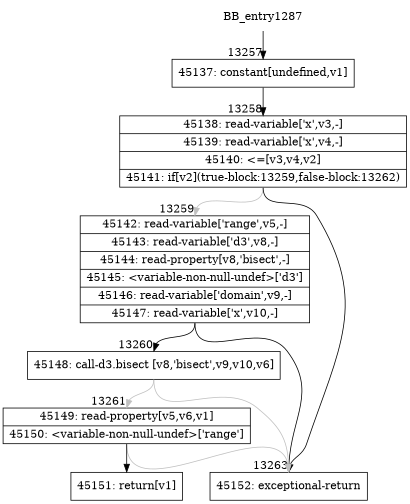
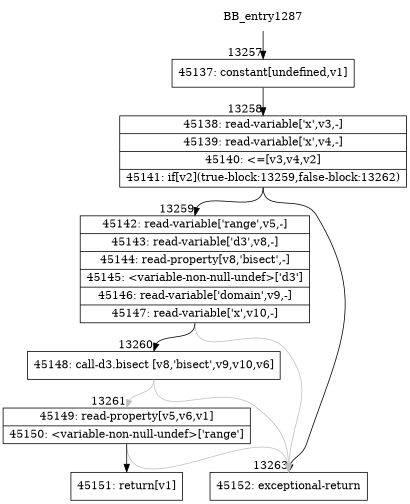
edge "45138: read-variable['x',v3,-]" -> "45142: read-variable['range',v5,-]": color gray -> black
edge "45142: read-variable['range',v5,-]" -> "45152: exceptional-return": color black -> gray
